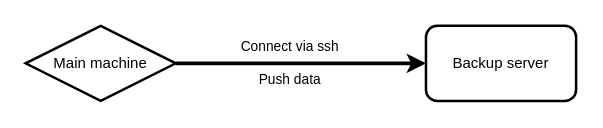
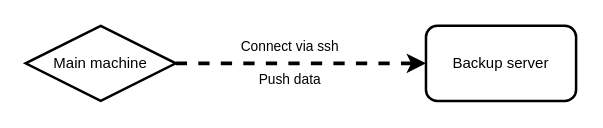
edge "Main machine" -> "Backup server": style solid -> dashed
